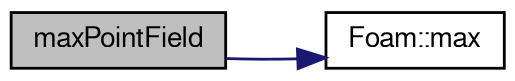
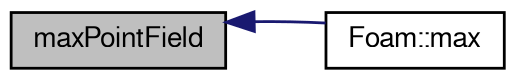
edge "maxPointField" -> "Foam::max": reversed
